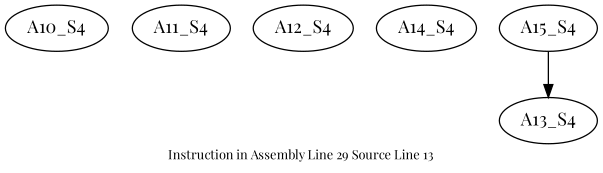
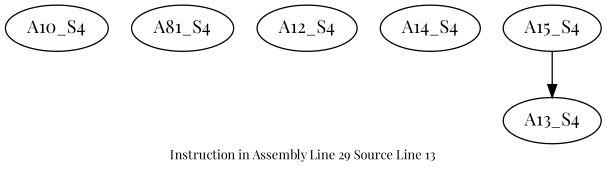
node "A11_S4": label "A11_S4" -> "A81_S4"
